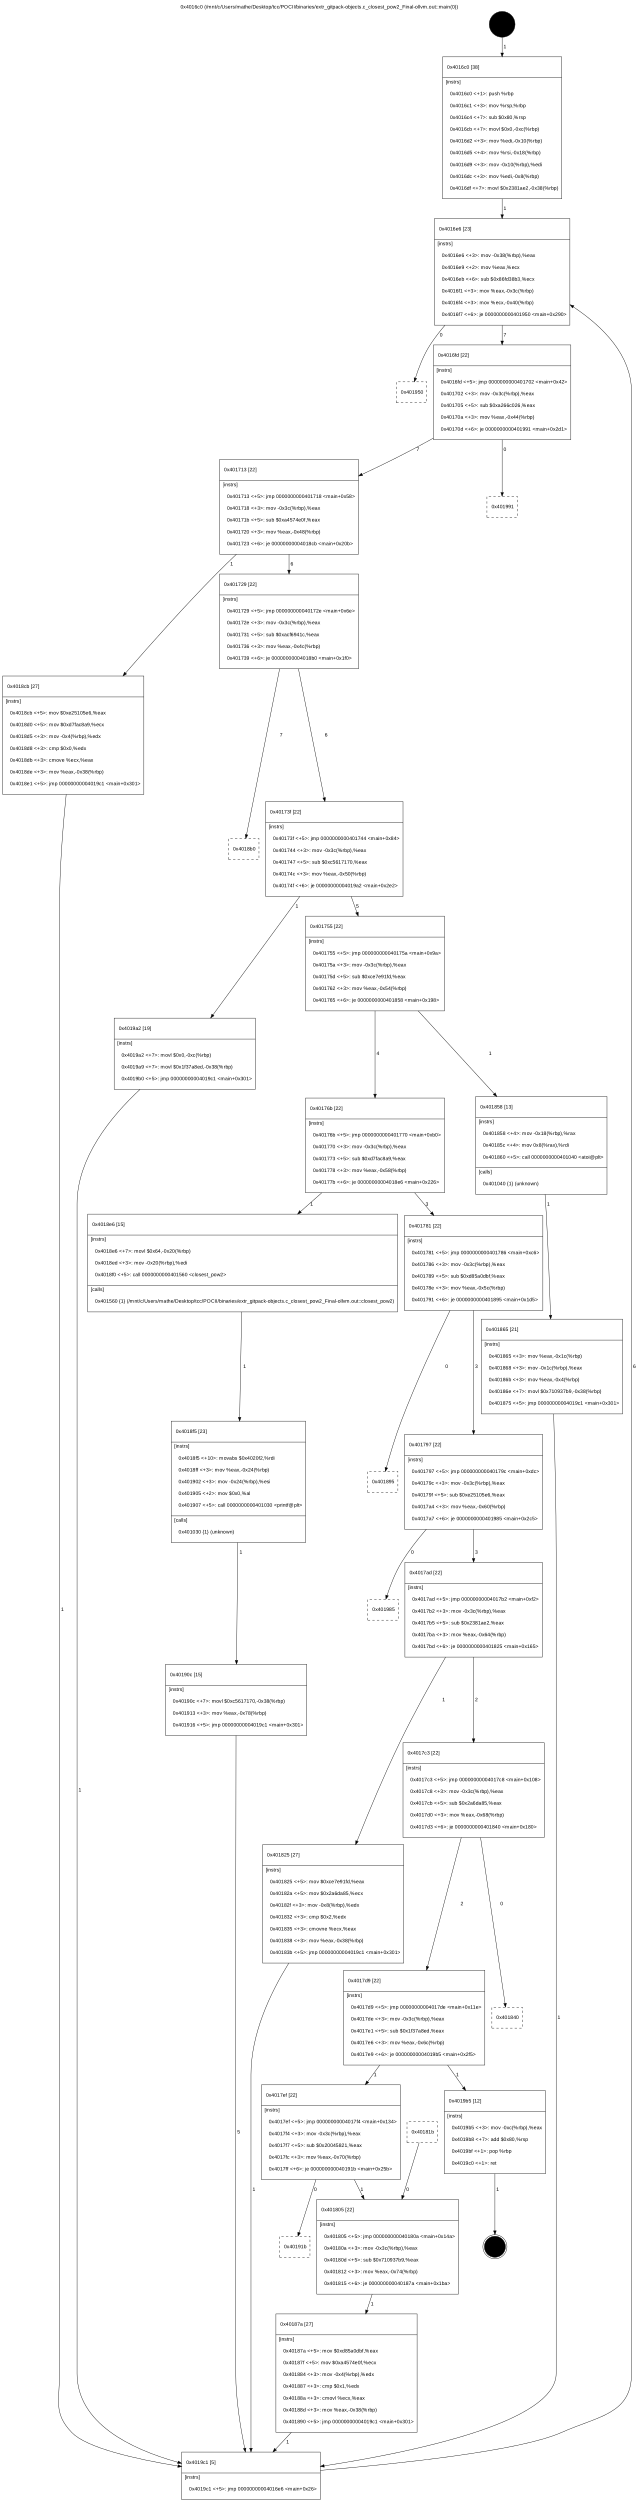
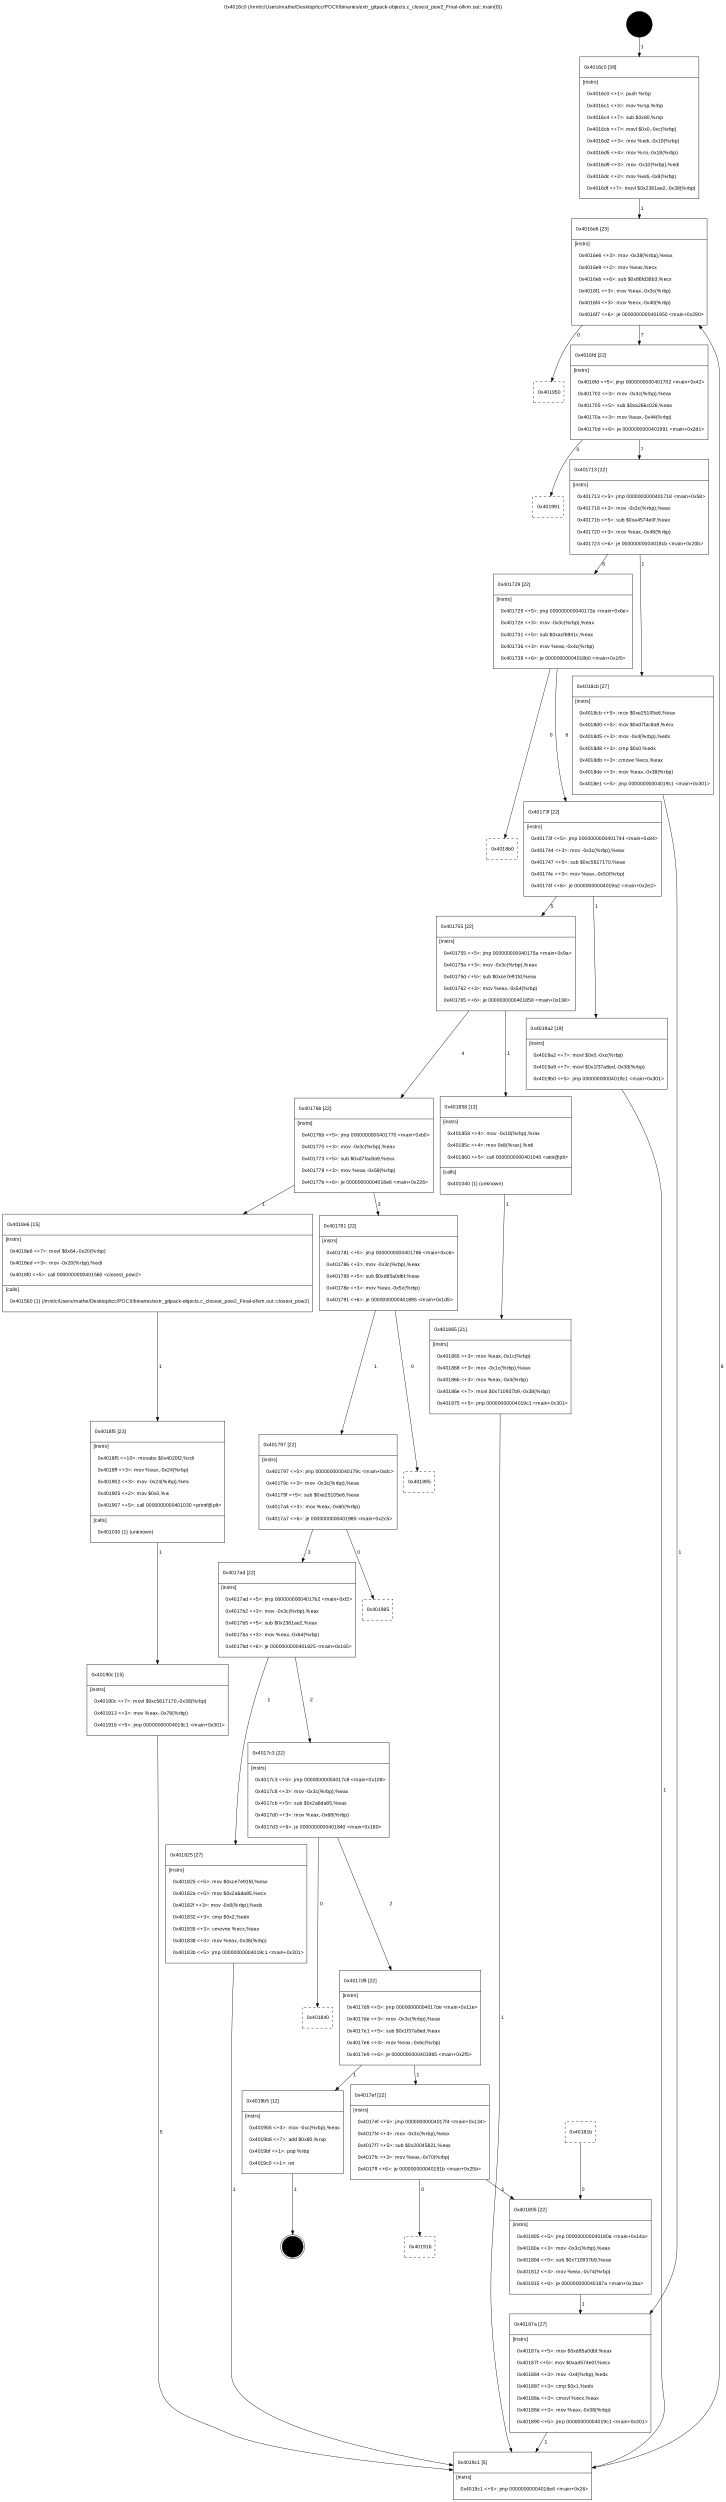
edge "0x401729 [22]" -> "0x4018b0": label " 7" -> " 0"
edge "0x401781 [22]" -> "0x401797 [22]": label " 3" -> " 1"
edge "0x4018cb [27]" -> "0x4019c1 [5]": now "0x4018cb [27]" -> "0x40187a [27]"
